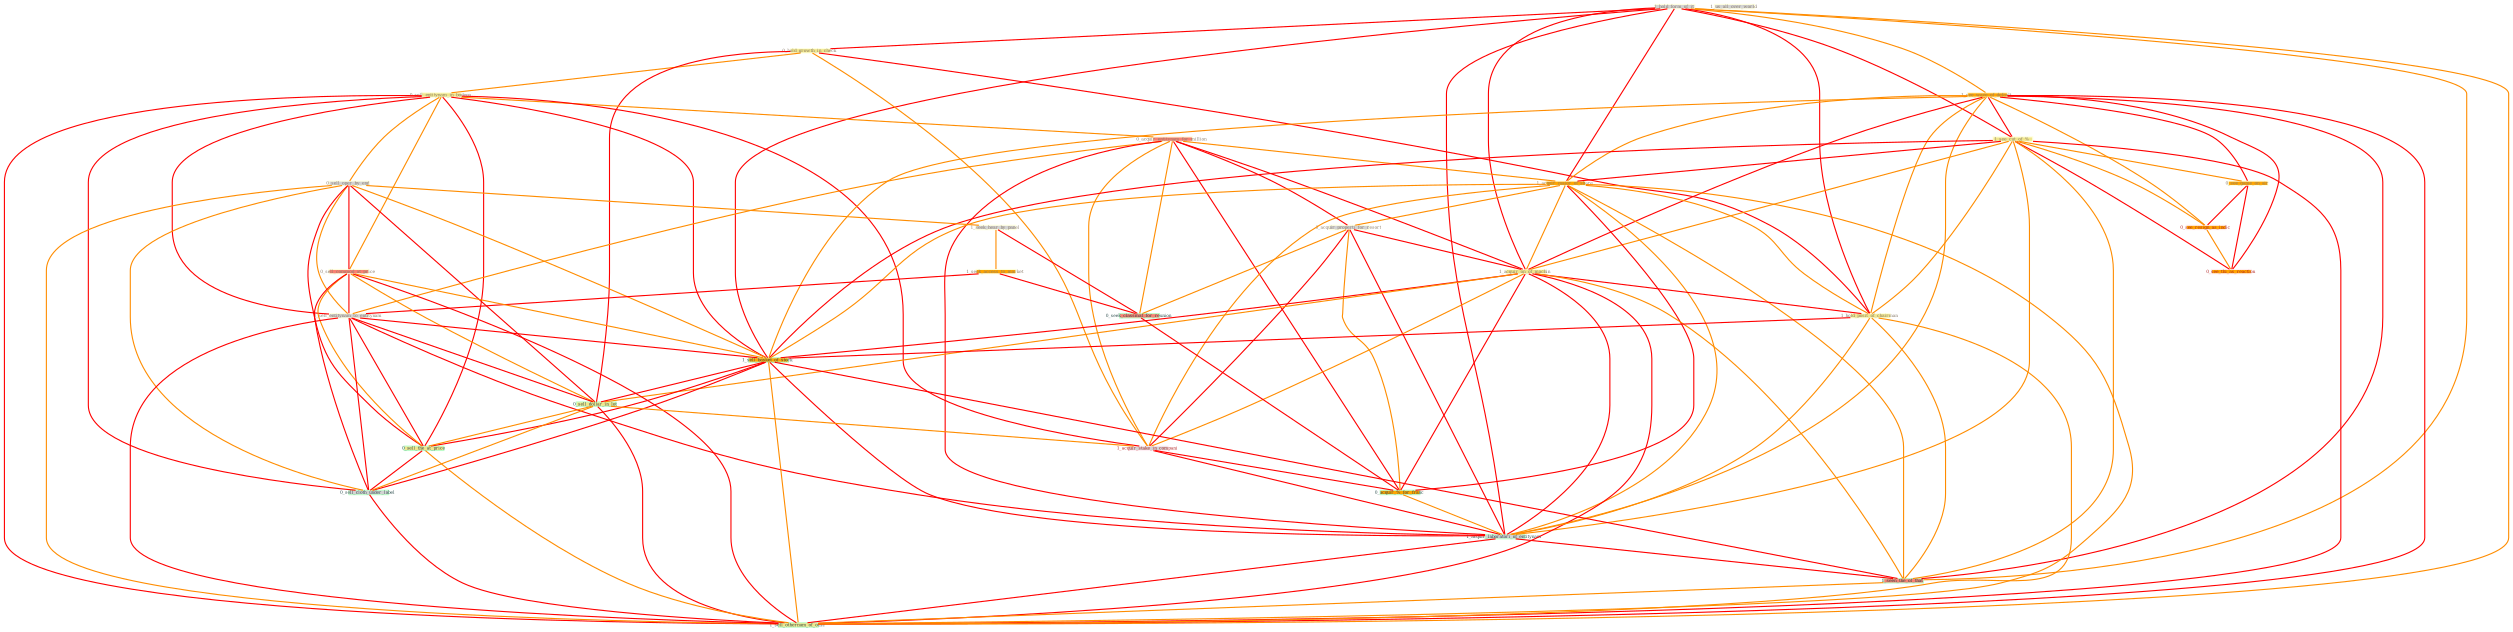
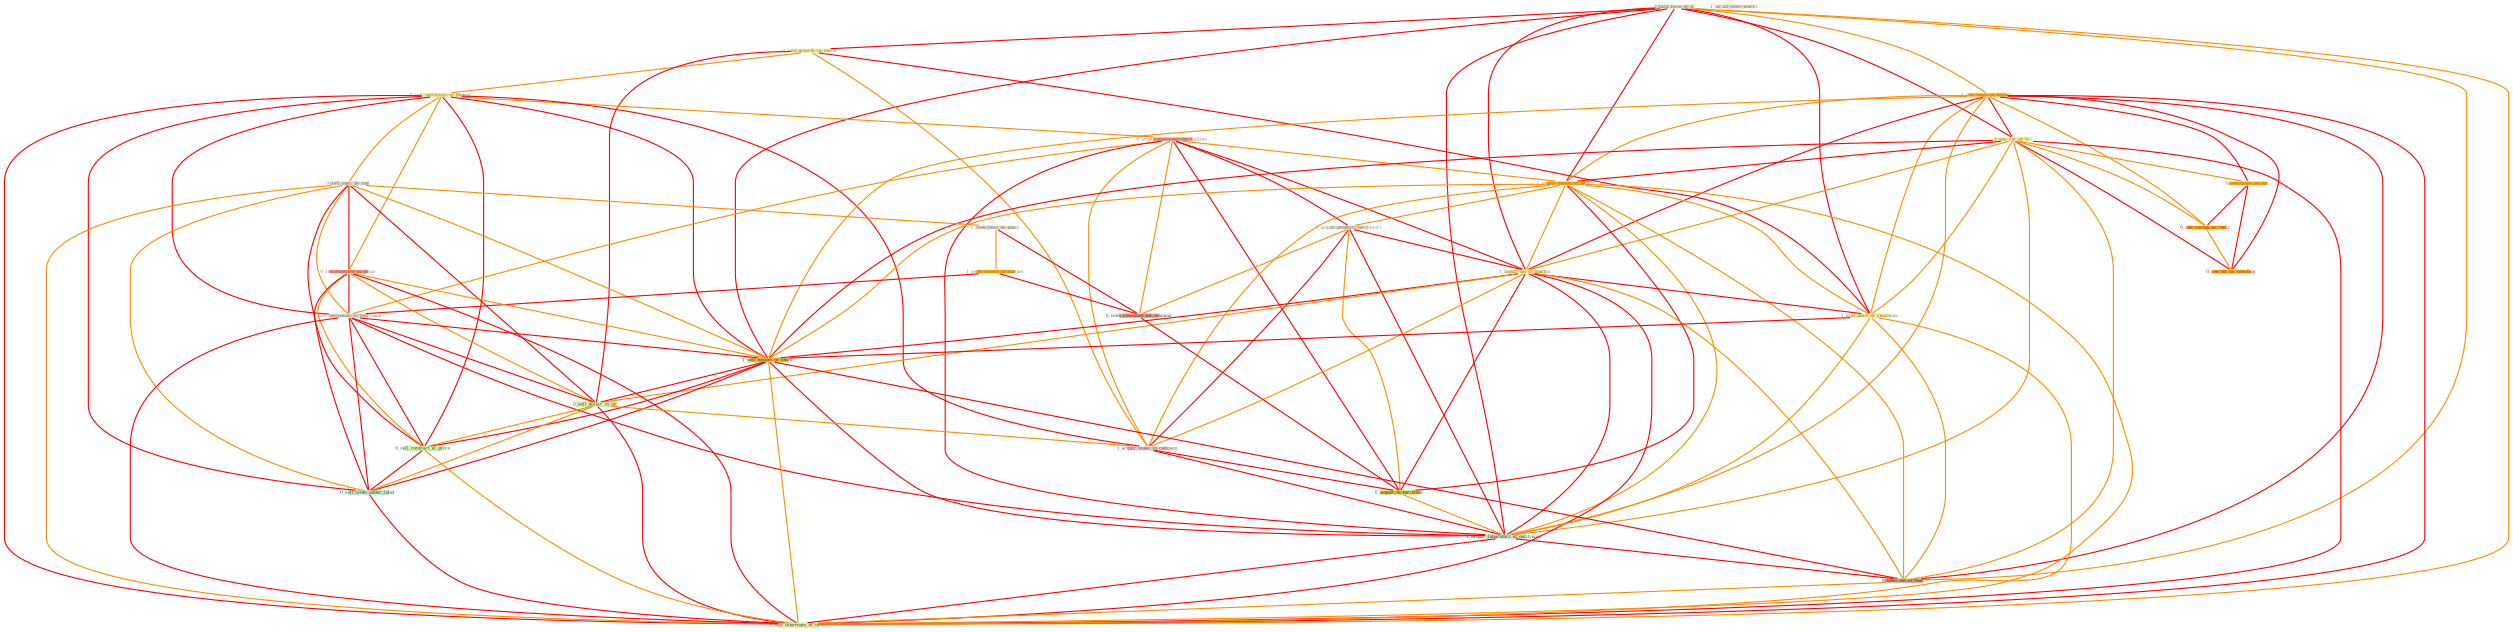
node "0_sell_the_at_price": label "0_sell_the_at_price" -> "0_sell_contract_at_price"
